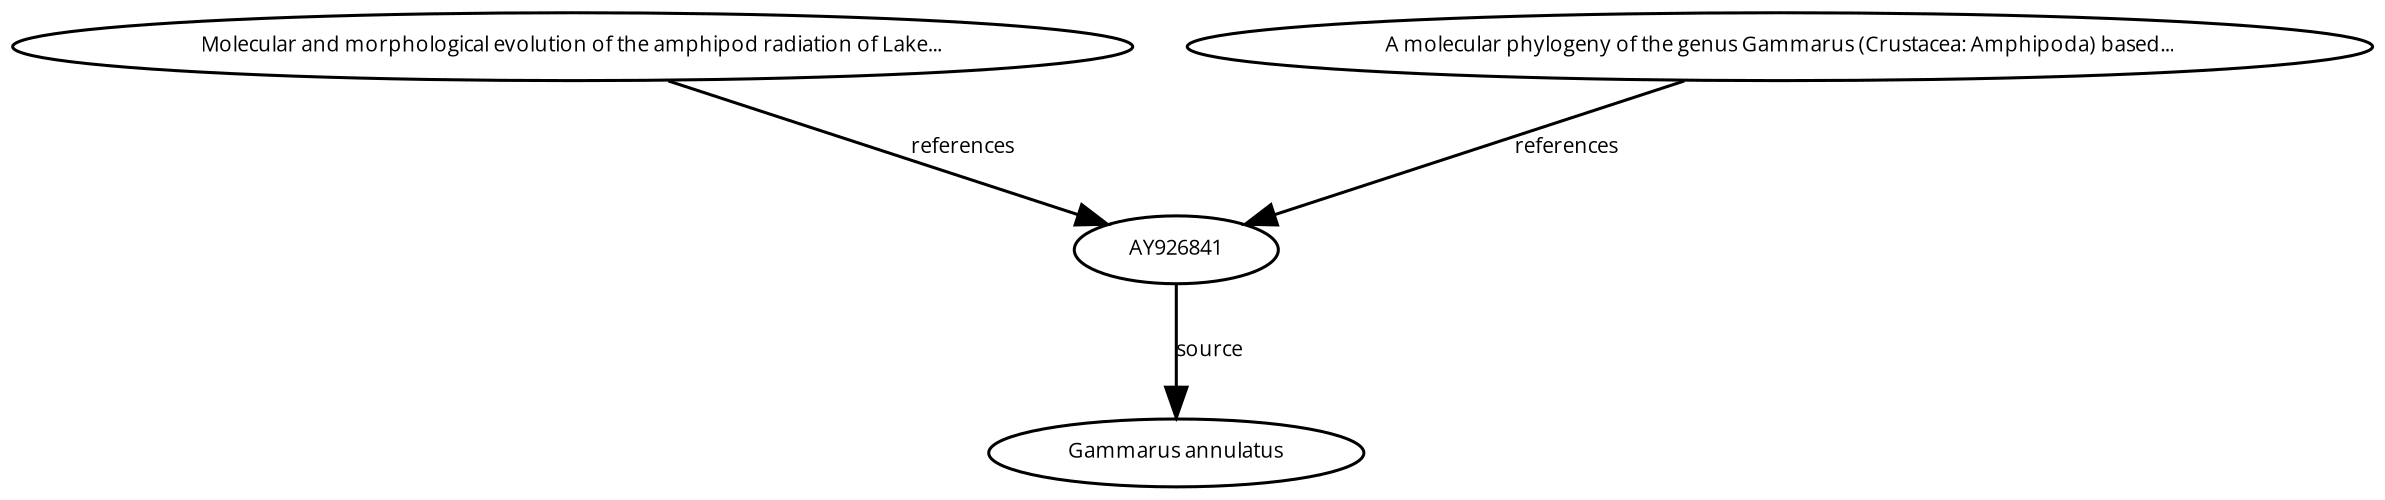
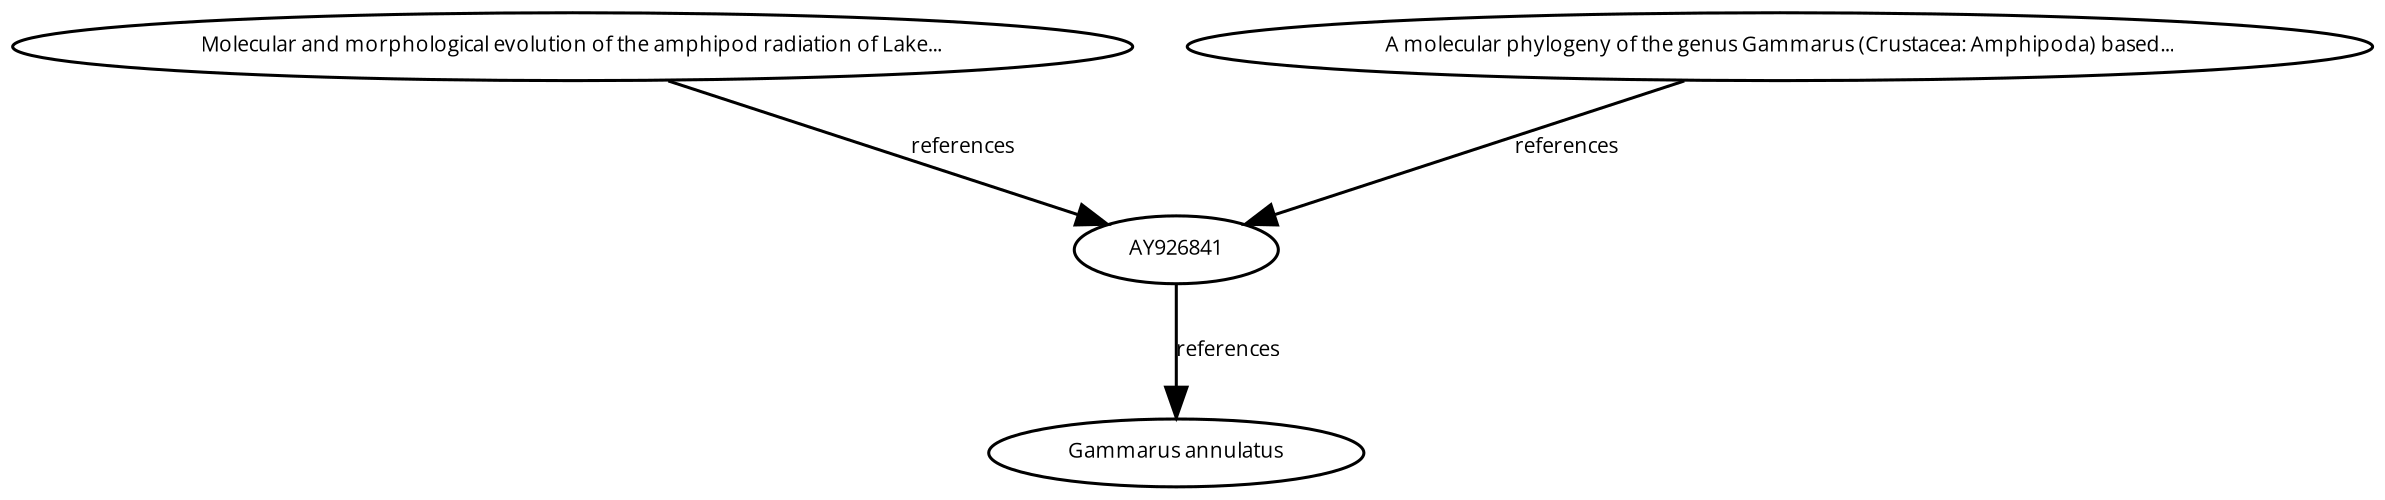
edge "AY926841" -> "Gammarus annulatus": label "source" -> "references"
